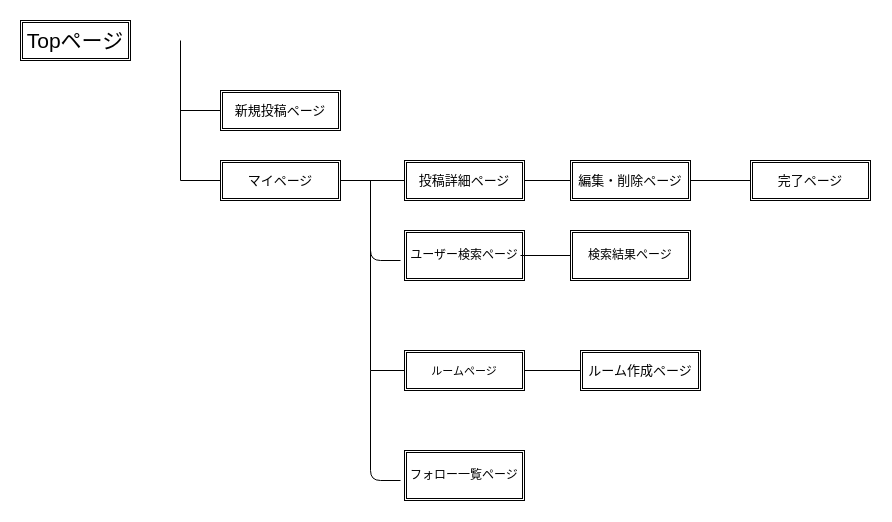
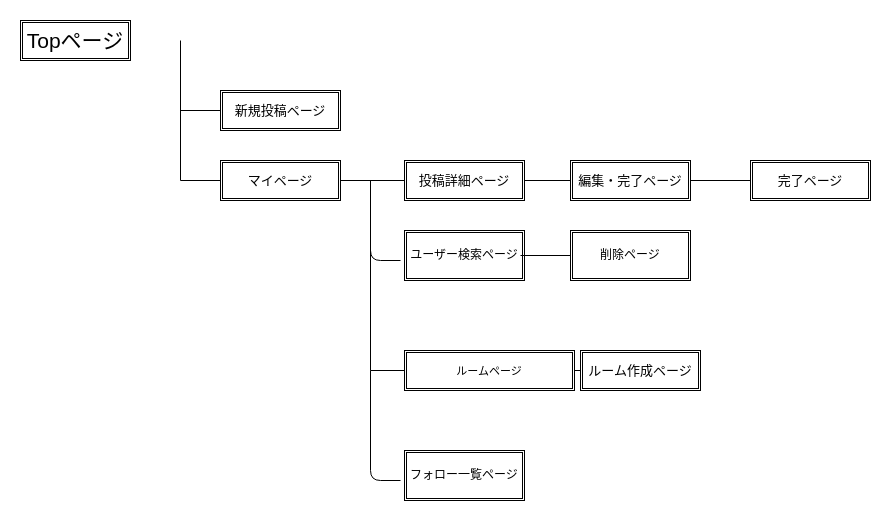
node "編集・削除ページ": label "編集・削除ページ" -> "編集・完了ページ"
node "検索結果ページ": label "検索結果ページ" -> "削除ページ"
node "ルームページ": size 120x40 -> 170x40
